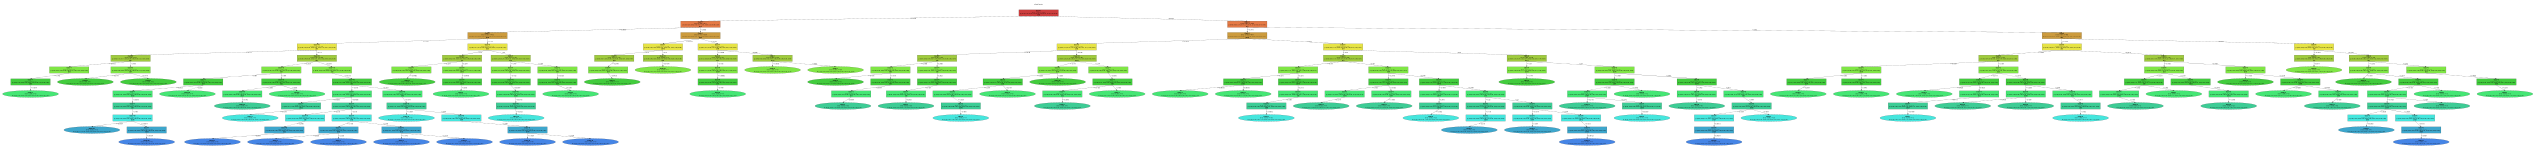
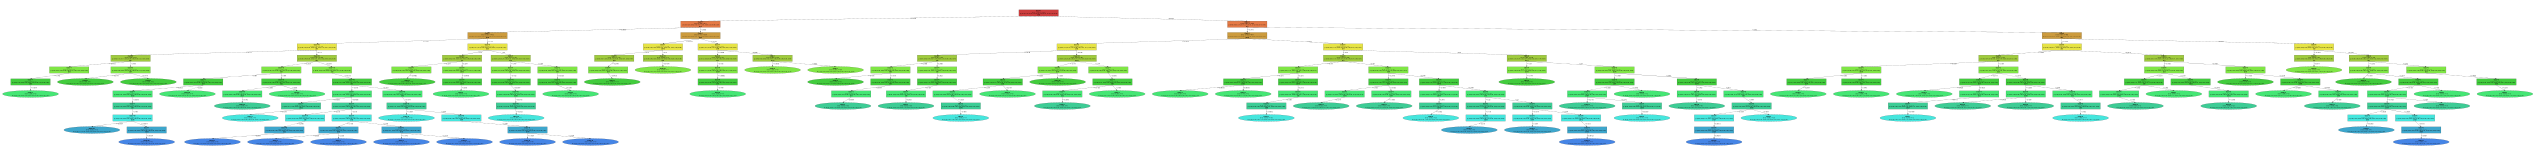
node "mfeat-fourier": removed
